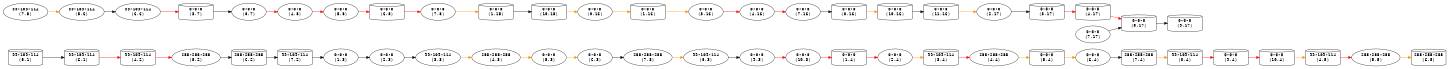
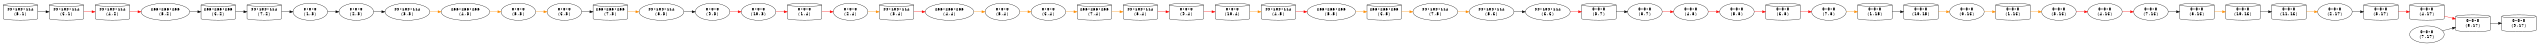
edge "255-255-255 (6,5)" -> "99-109-114 (7,5)": added
node "255-255-255 (7,3)": shape ellipse -> cylinder
node "0-0-0 (5,4)": shape cylinder -> ellipse
edge "0-0-0 (6,4)" -> "255-255-255 (7,4)": color black -> darkorange
